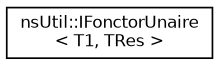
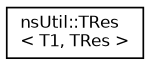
node "nsUtil::IFonctorUnaire < T1, TRes >": label "nsUtil::IFonctorUnaire < T1, TRes >" -> "nsUtil::TRes < T1, TRes >"
